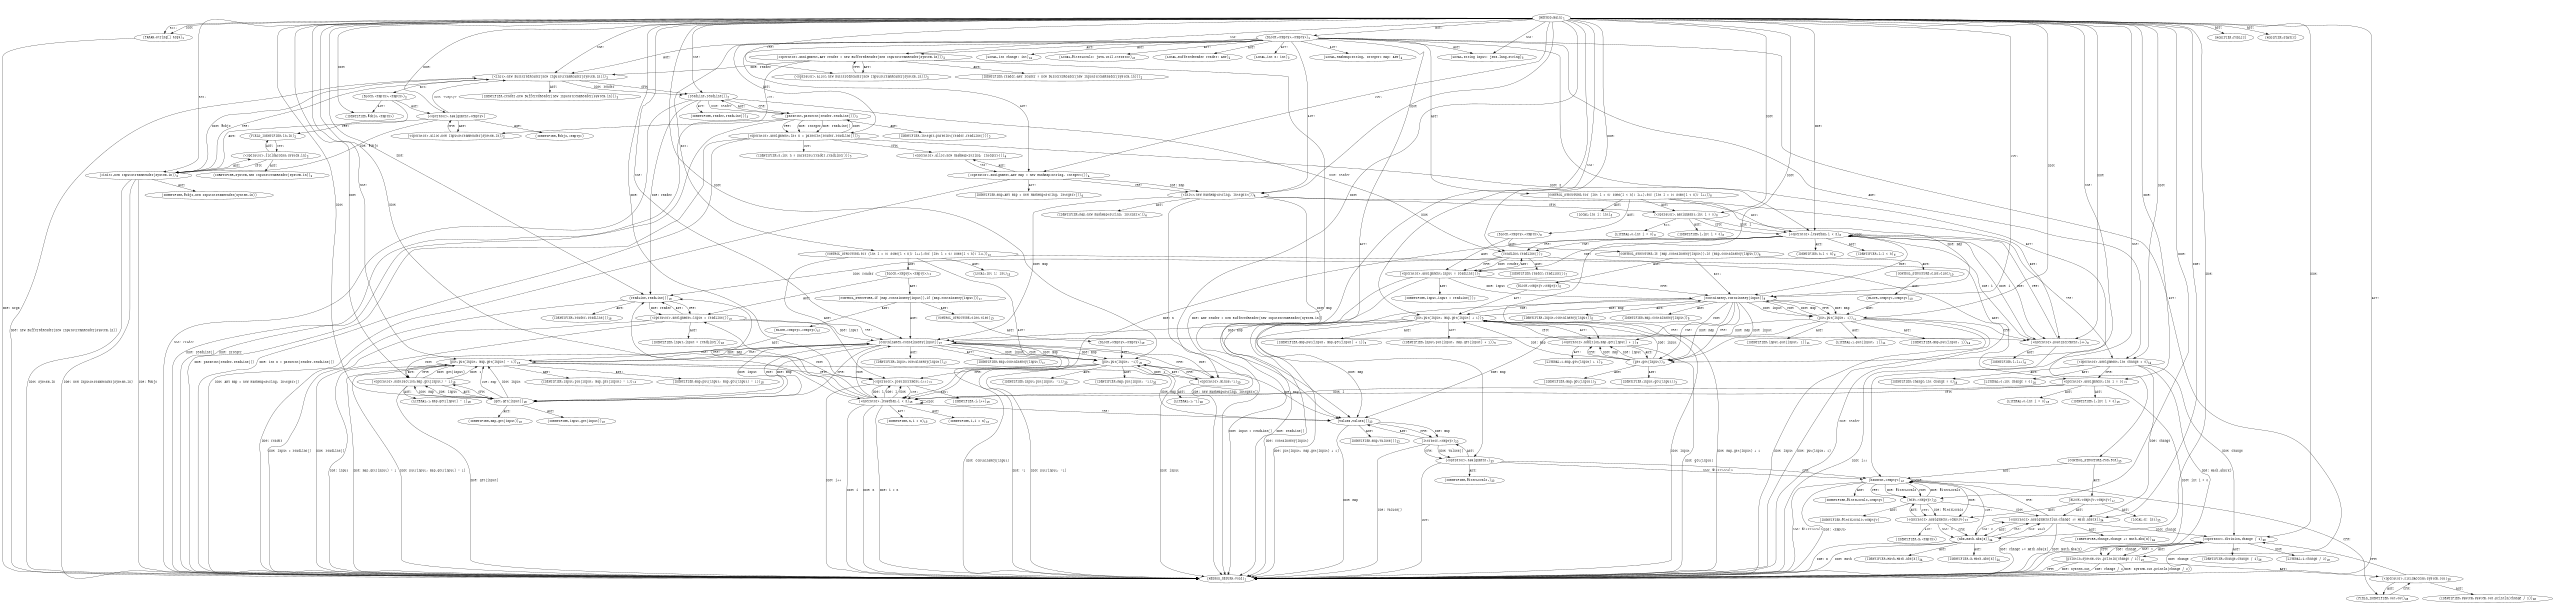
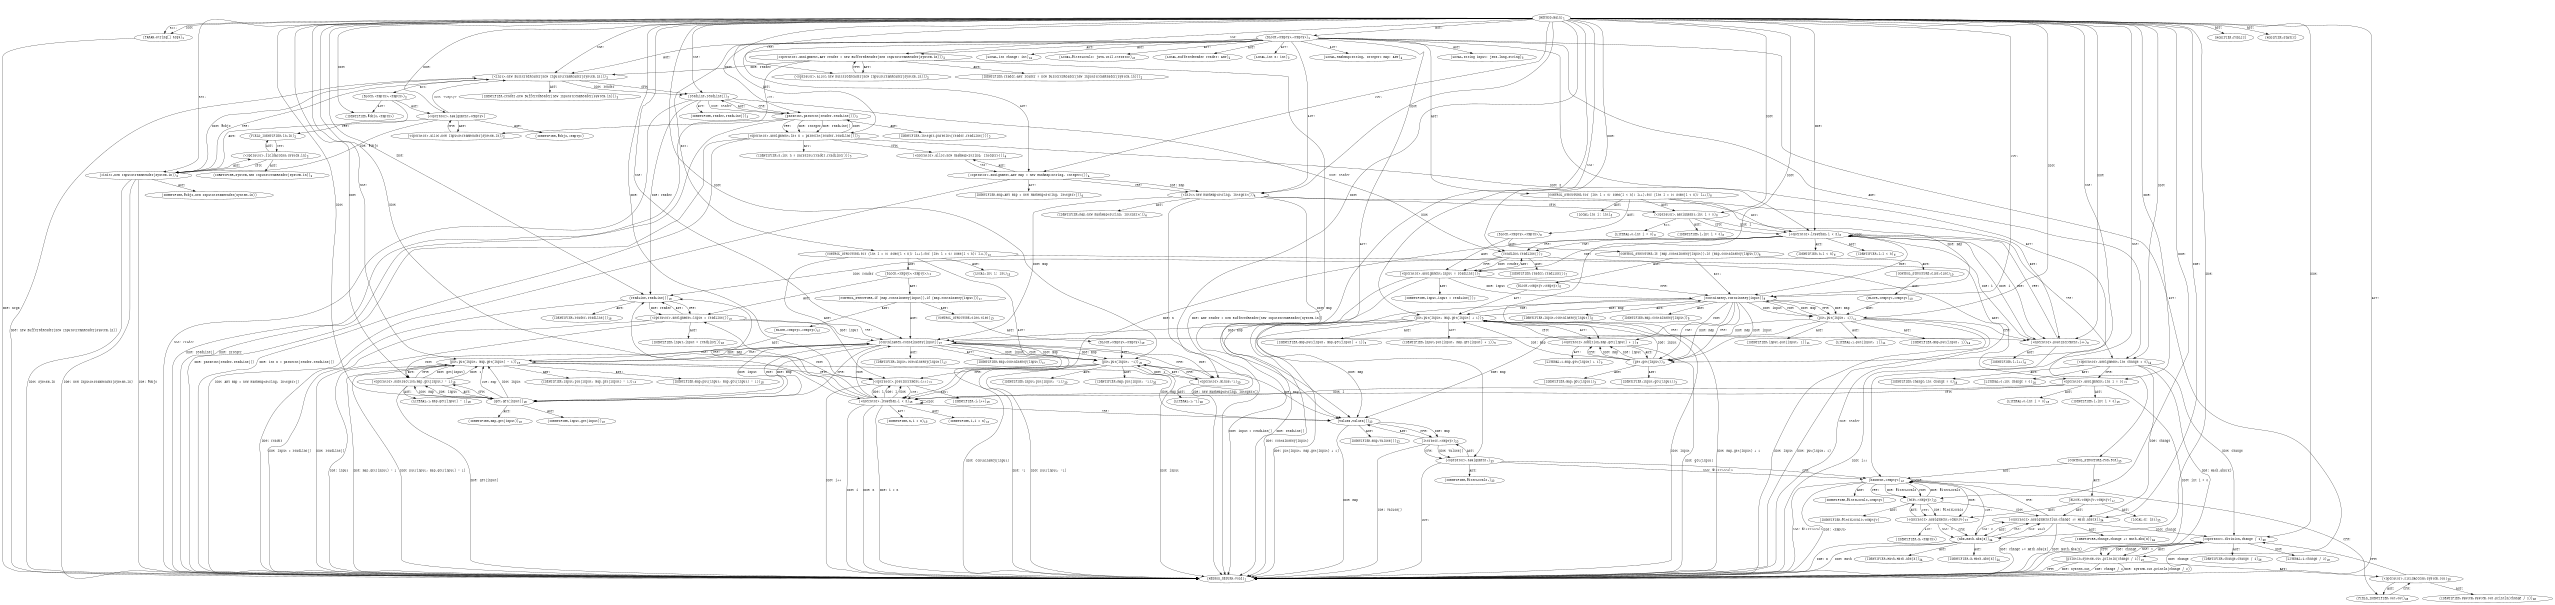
edge "(METHOD,main)" -> "(LOCAL,String input: java.lang.String)": now "(METHOD,main)" -> "(parseInt,parseInt(reader.readLine()))"
edge "(<operator>.assignment,int n = parseInt(reader.readLine()))" -> "(IDENTIFIER,n,int n = parseInt(reader.readLine()))": label "CDG: " -> "AST: "
